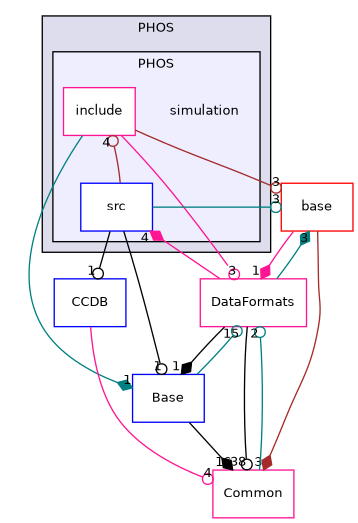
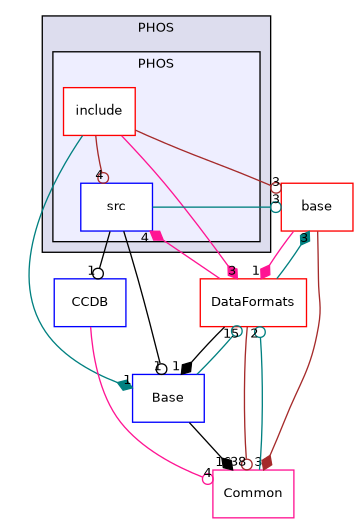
node "include": color deeppink -> red
node "simulation": removed
edge "src" -> "include": reversed
edge "include" -> "DataFormats": arrowhead odot -> diamond
node "DataFormats": color deeppink -> red
edge "DataFormats" -> "Common": color black -> brown
